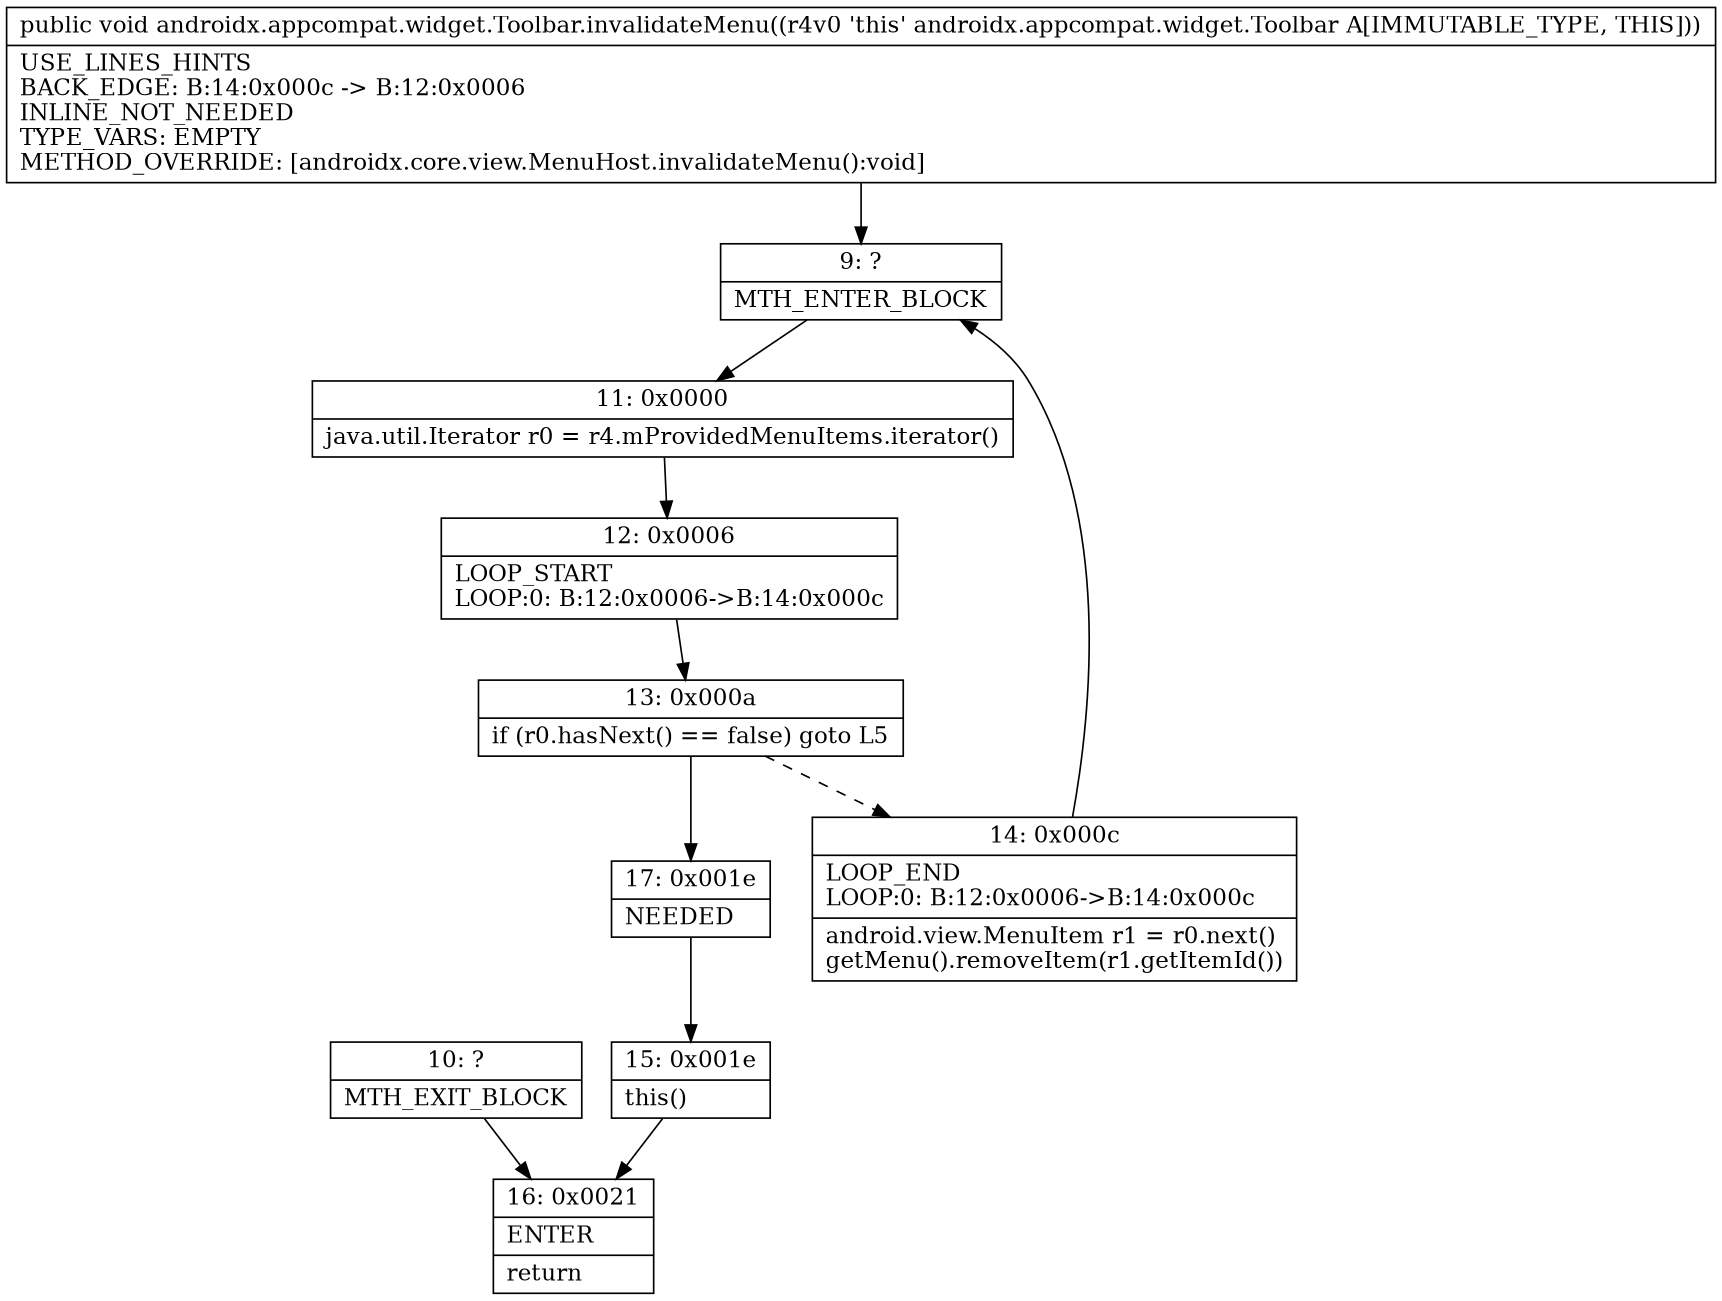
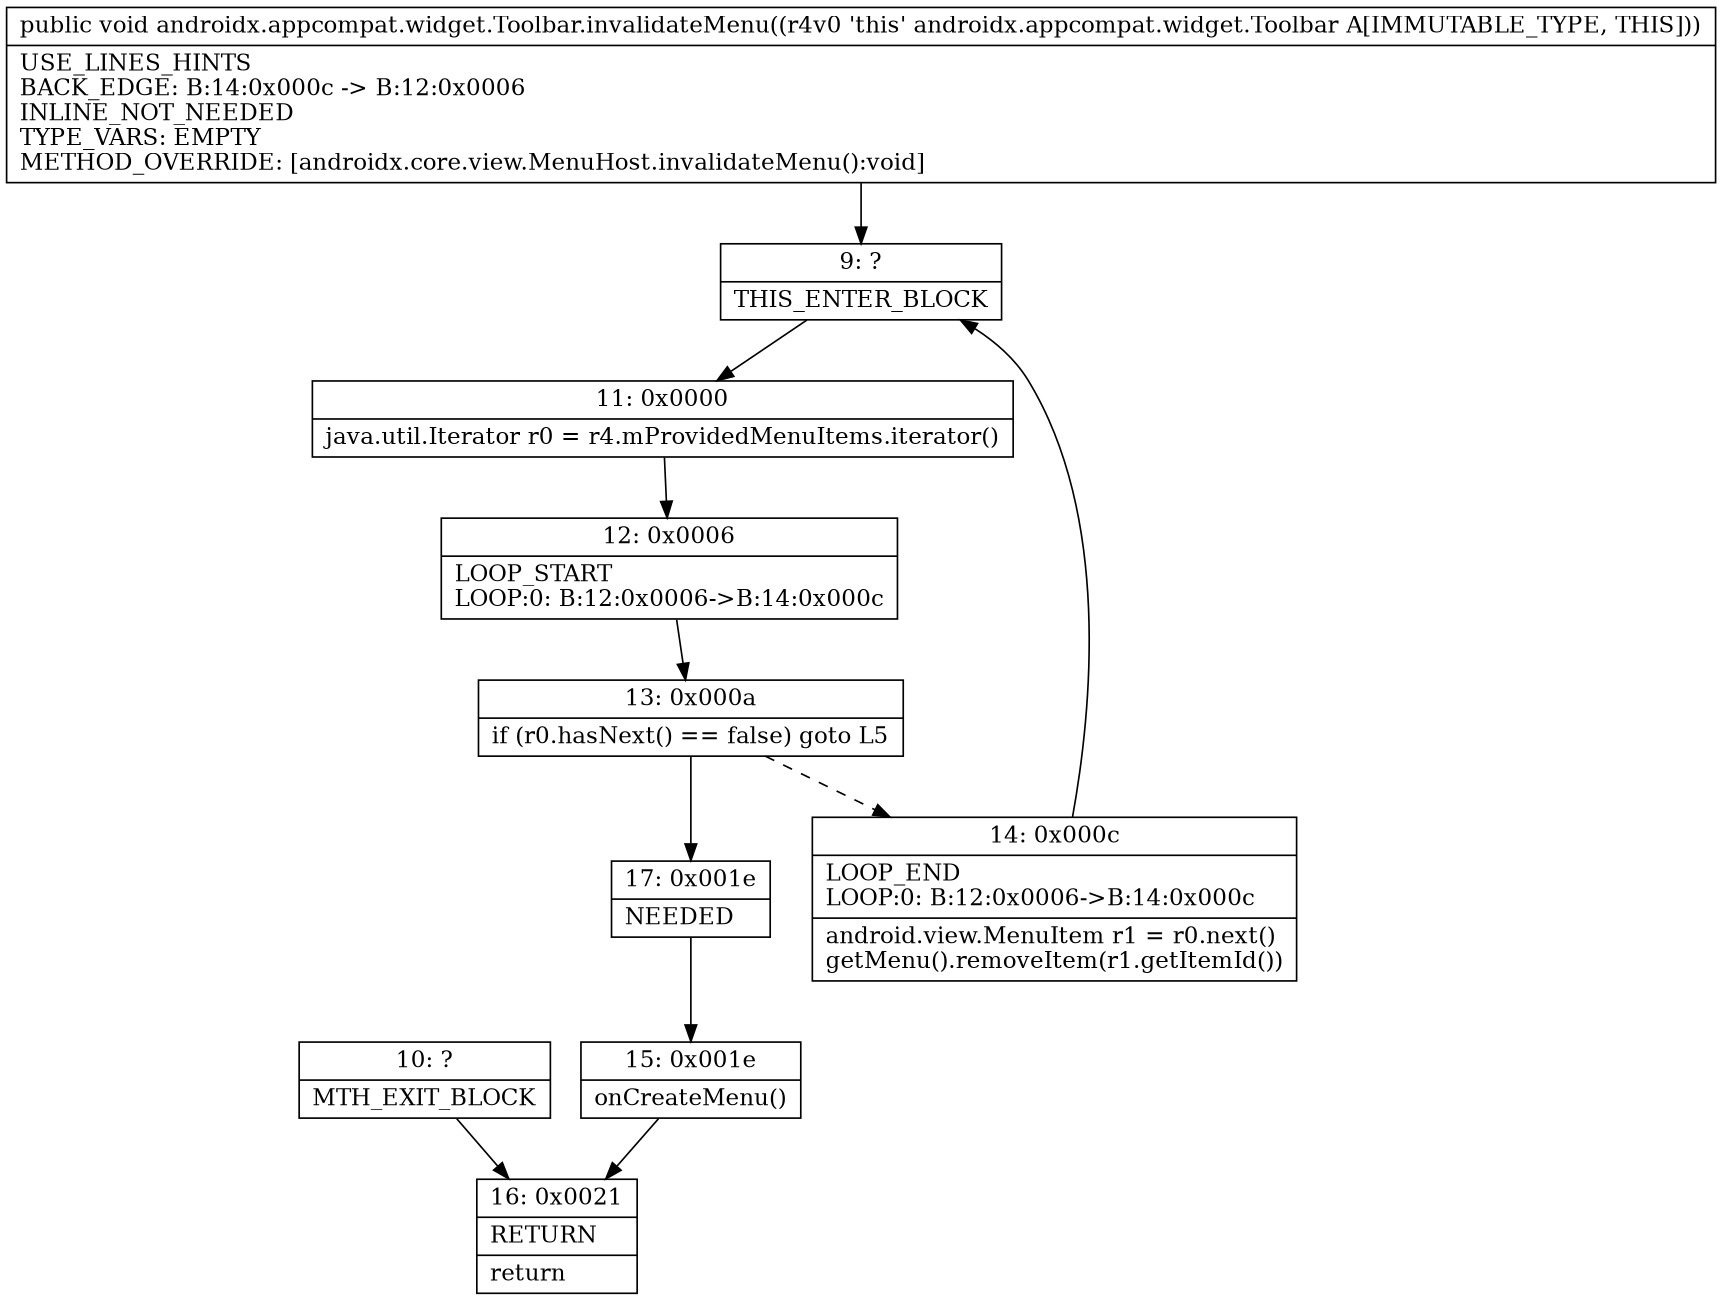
node "9: ?": text "MTH_ENTER_BLOCK" -> "THIS_ENTER_BLOCK"
node "15: 0x001e": text "this()" -> "onCreateMenu()"
node "16: 0x0021": text "ENTER" -> "RETURN"
